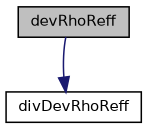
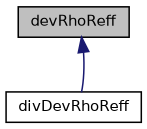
edge "devRhoReff" -> "divDevRhoReff": reversed
